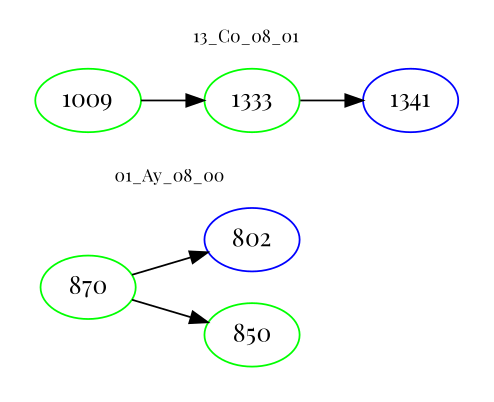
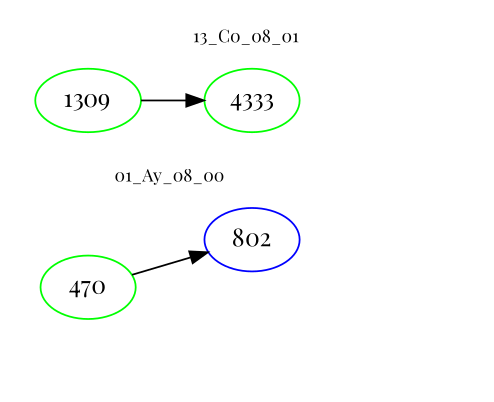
node "1009": label "1009" -> "1309"
node "1333": label "1333" -> "4333"
node "1341": removed
node "870": label "870" -> "470"
node "850": removed
